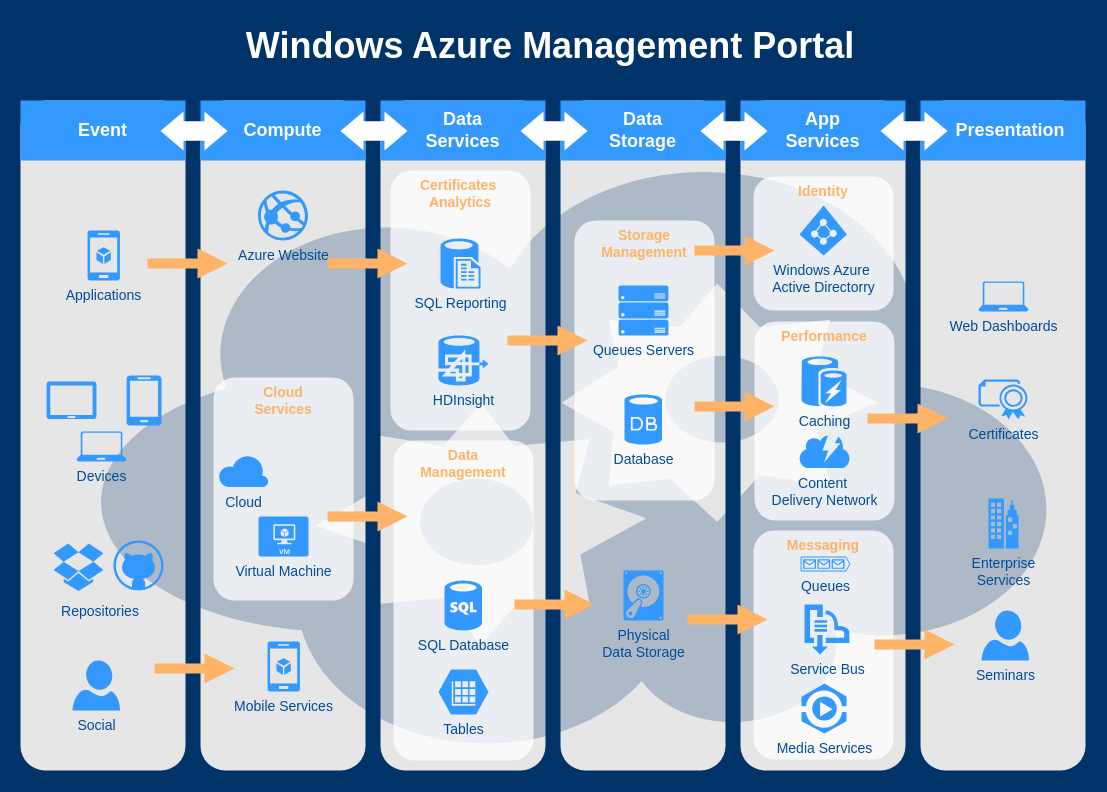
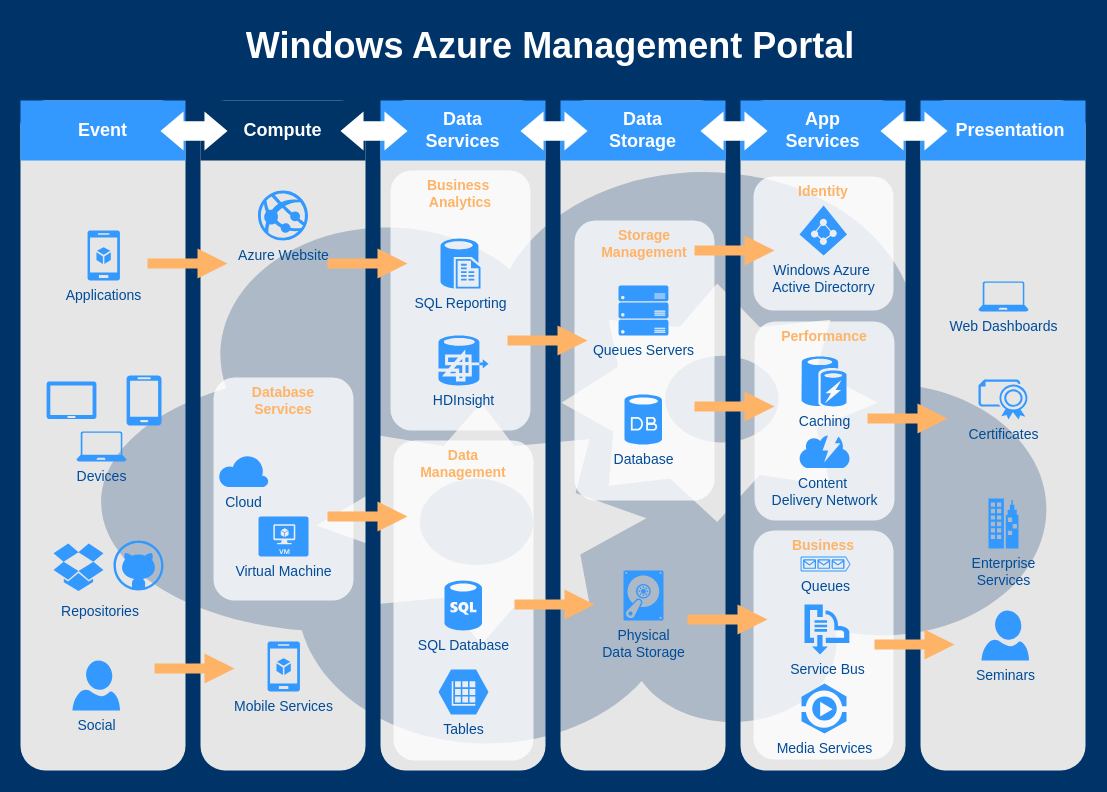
node "Compute": fillcolor #3399ff -> #003366
node "Certificates Analytics": label "Certificates Analytics" -> "Business Analytics"
node "Cloud Services": label "Cloud Services" -> "Database Services"
node "Messaging": label "Messaging" -> "Business"
